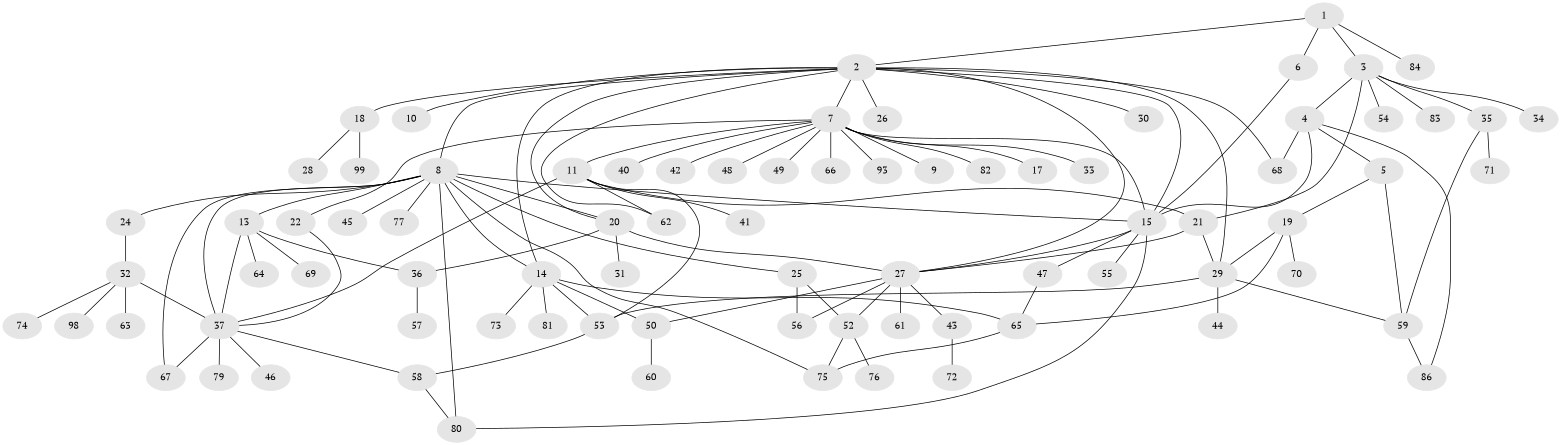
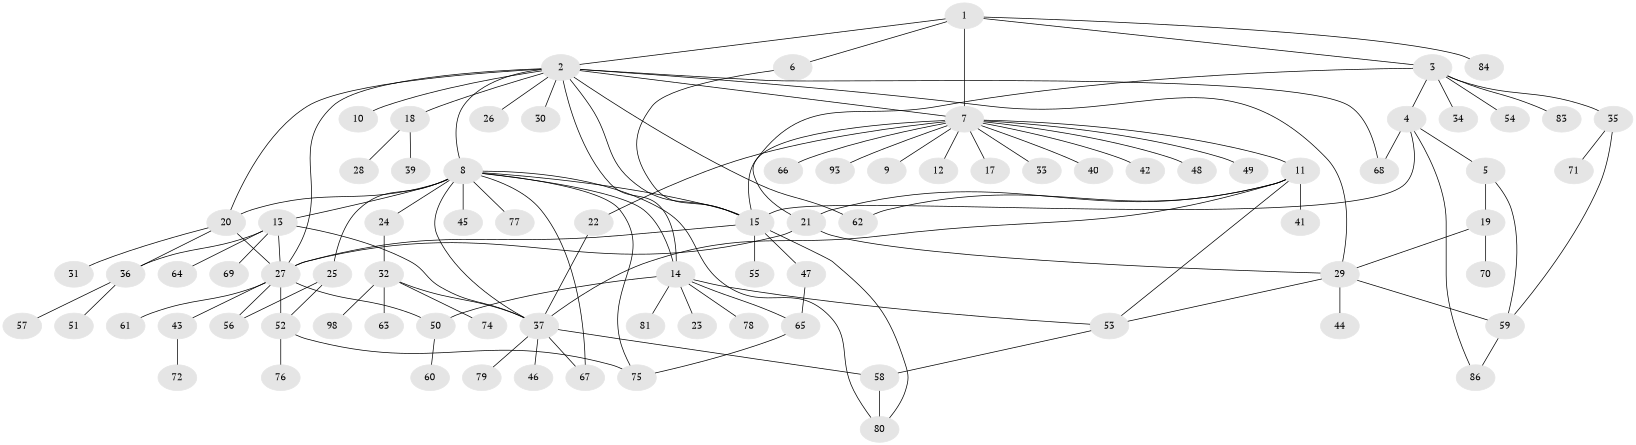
edge "1" -- "7": added
node "99": label "99" -> "39"
node "82": label "82" -> "12"
edge "13" -- "27": added
edge "19" -- "65": removed
node "51": added
node "73": label "73" -> "23"
node "78": added
